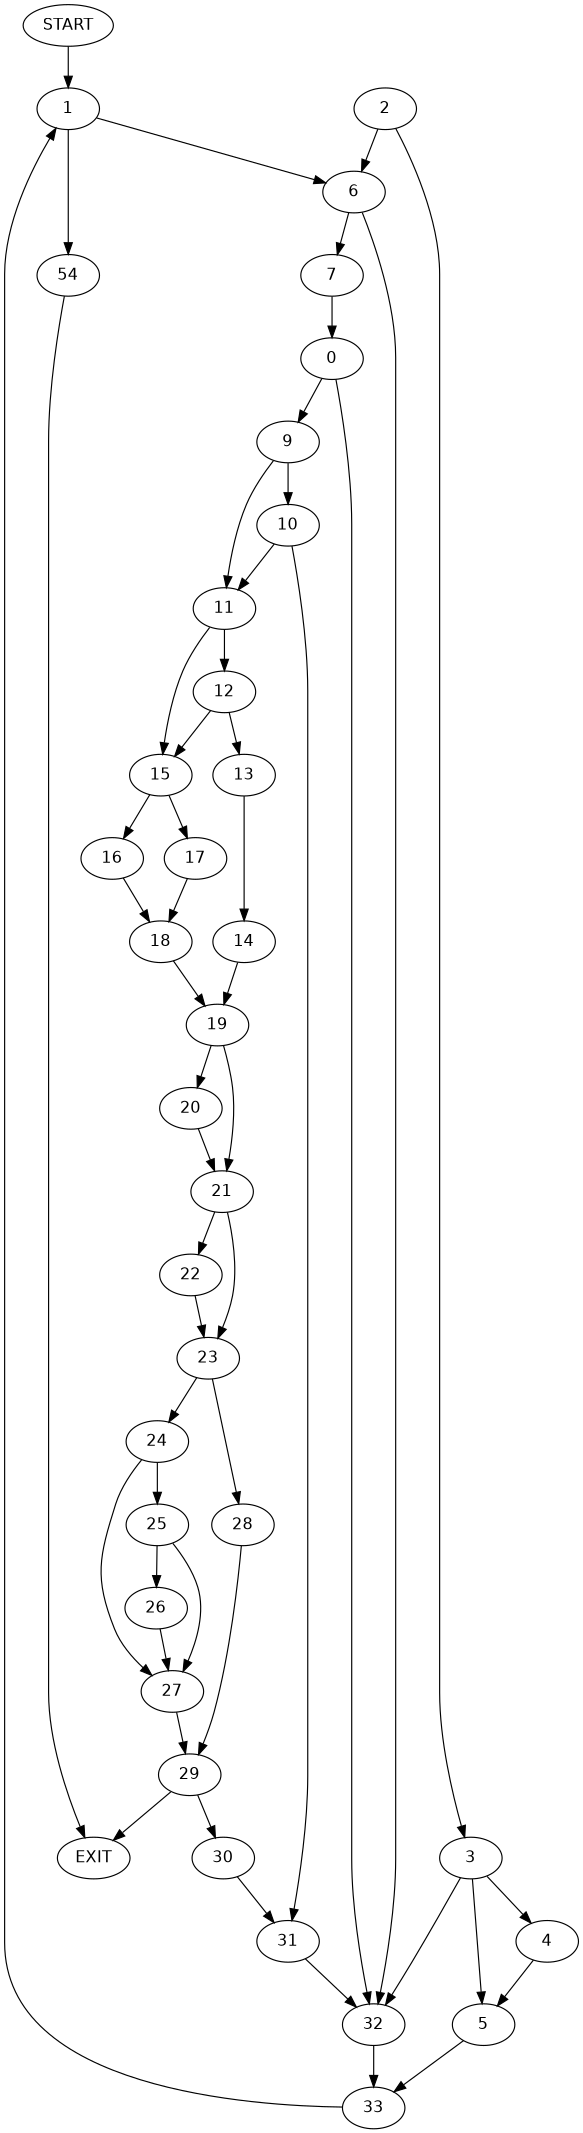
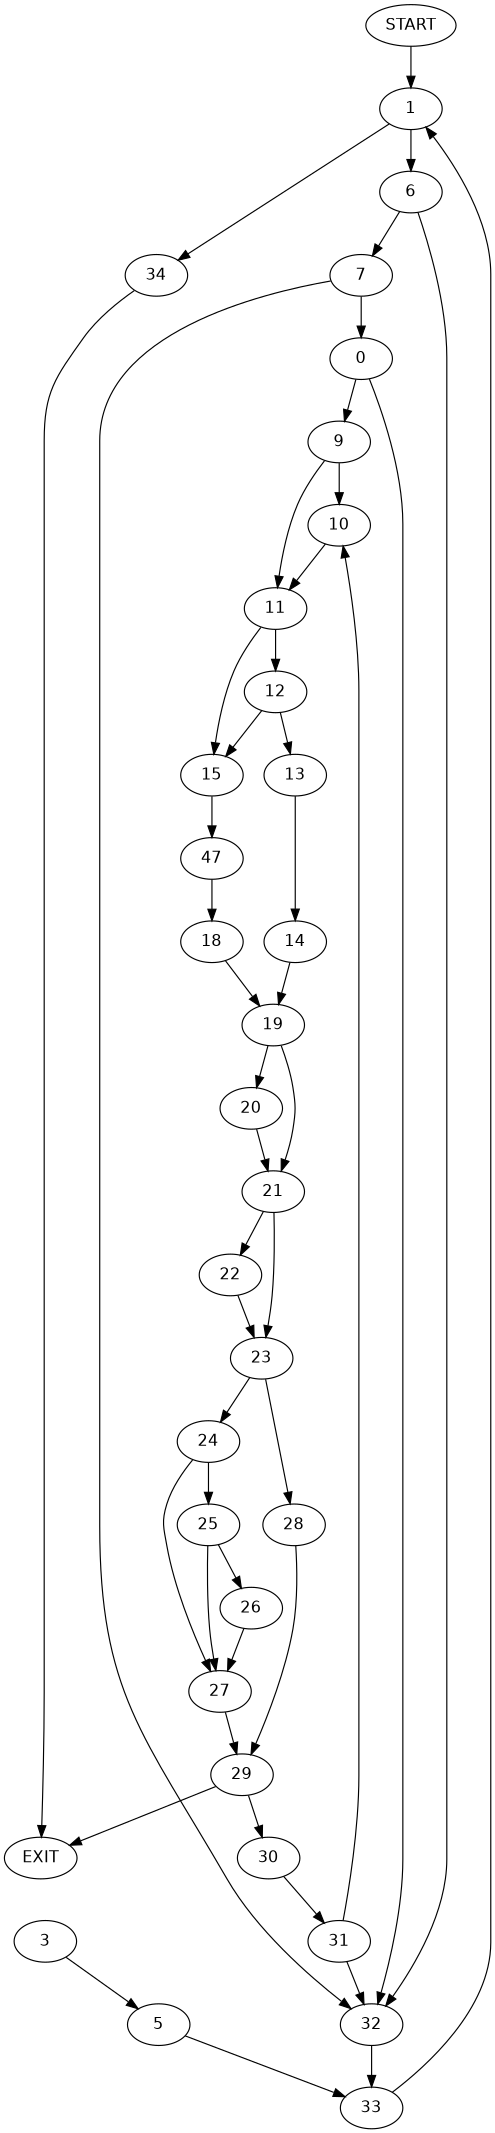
node "2": removed
node "54": label "54" -> "34"
node "16": removed
node "17": label "17" -> "47"
edge "10" -> "31": reversed
edge "3" -> "32": now "7" -> "32"
node "4": removed
